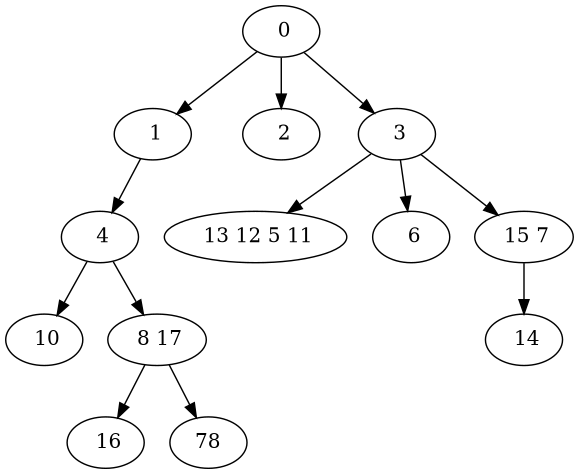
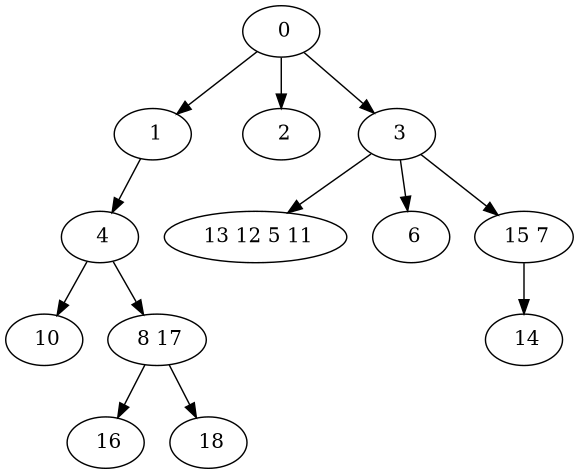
node "78": label "78" -> "18"
